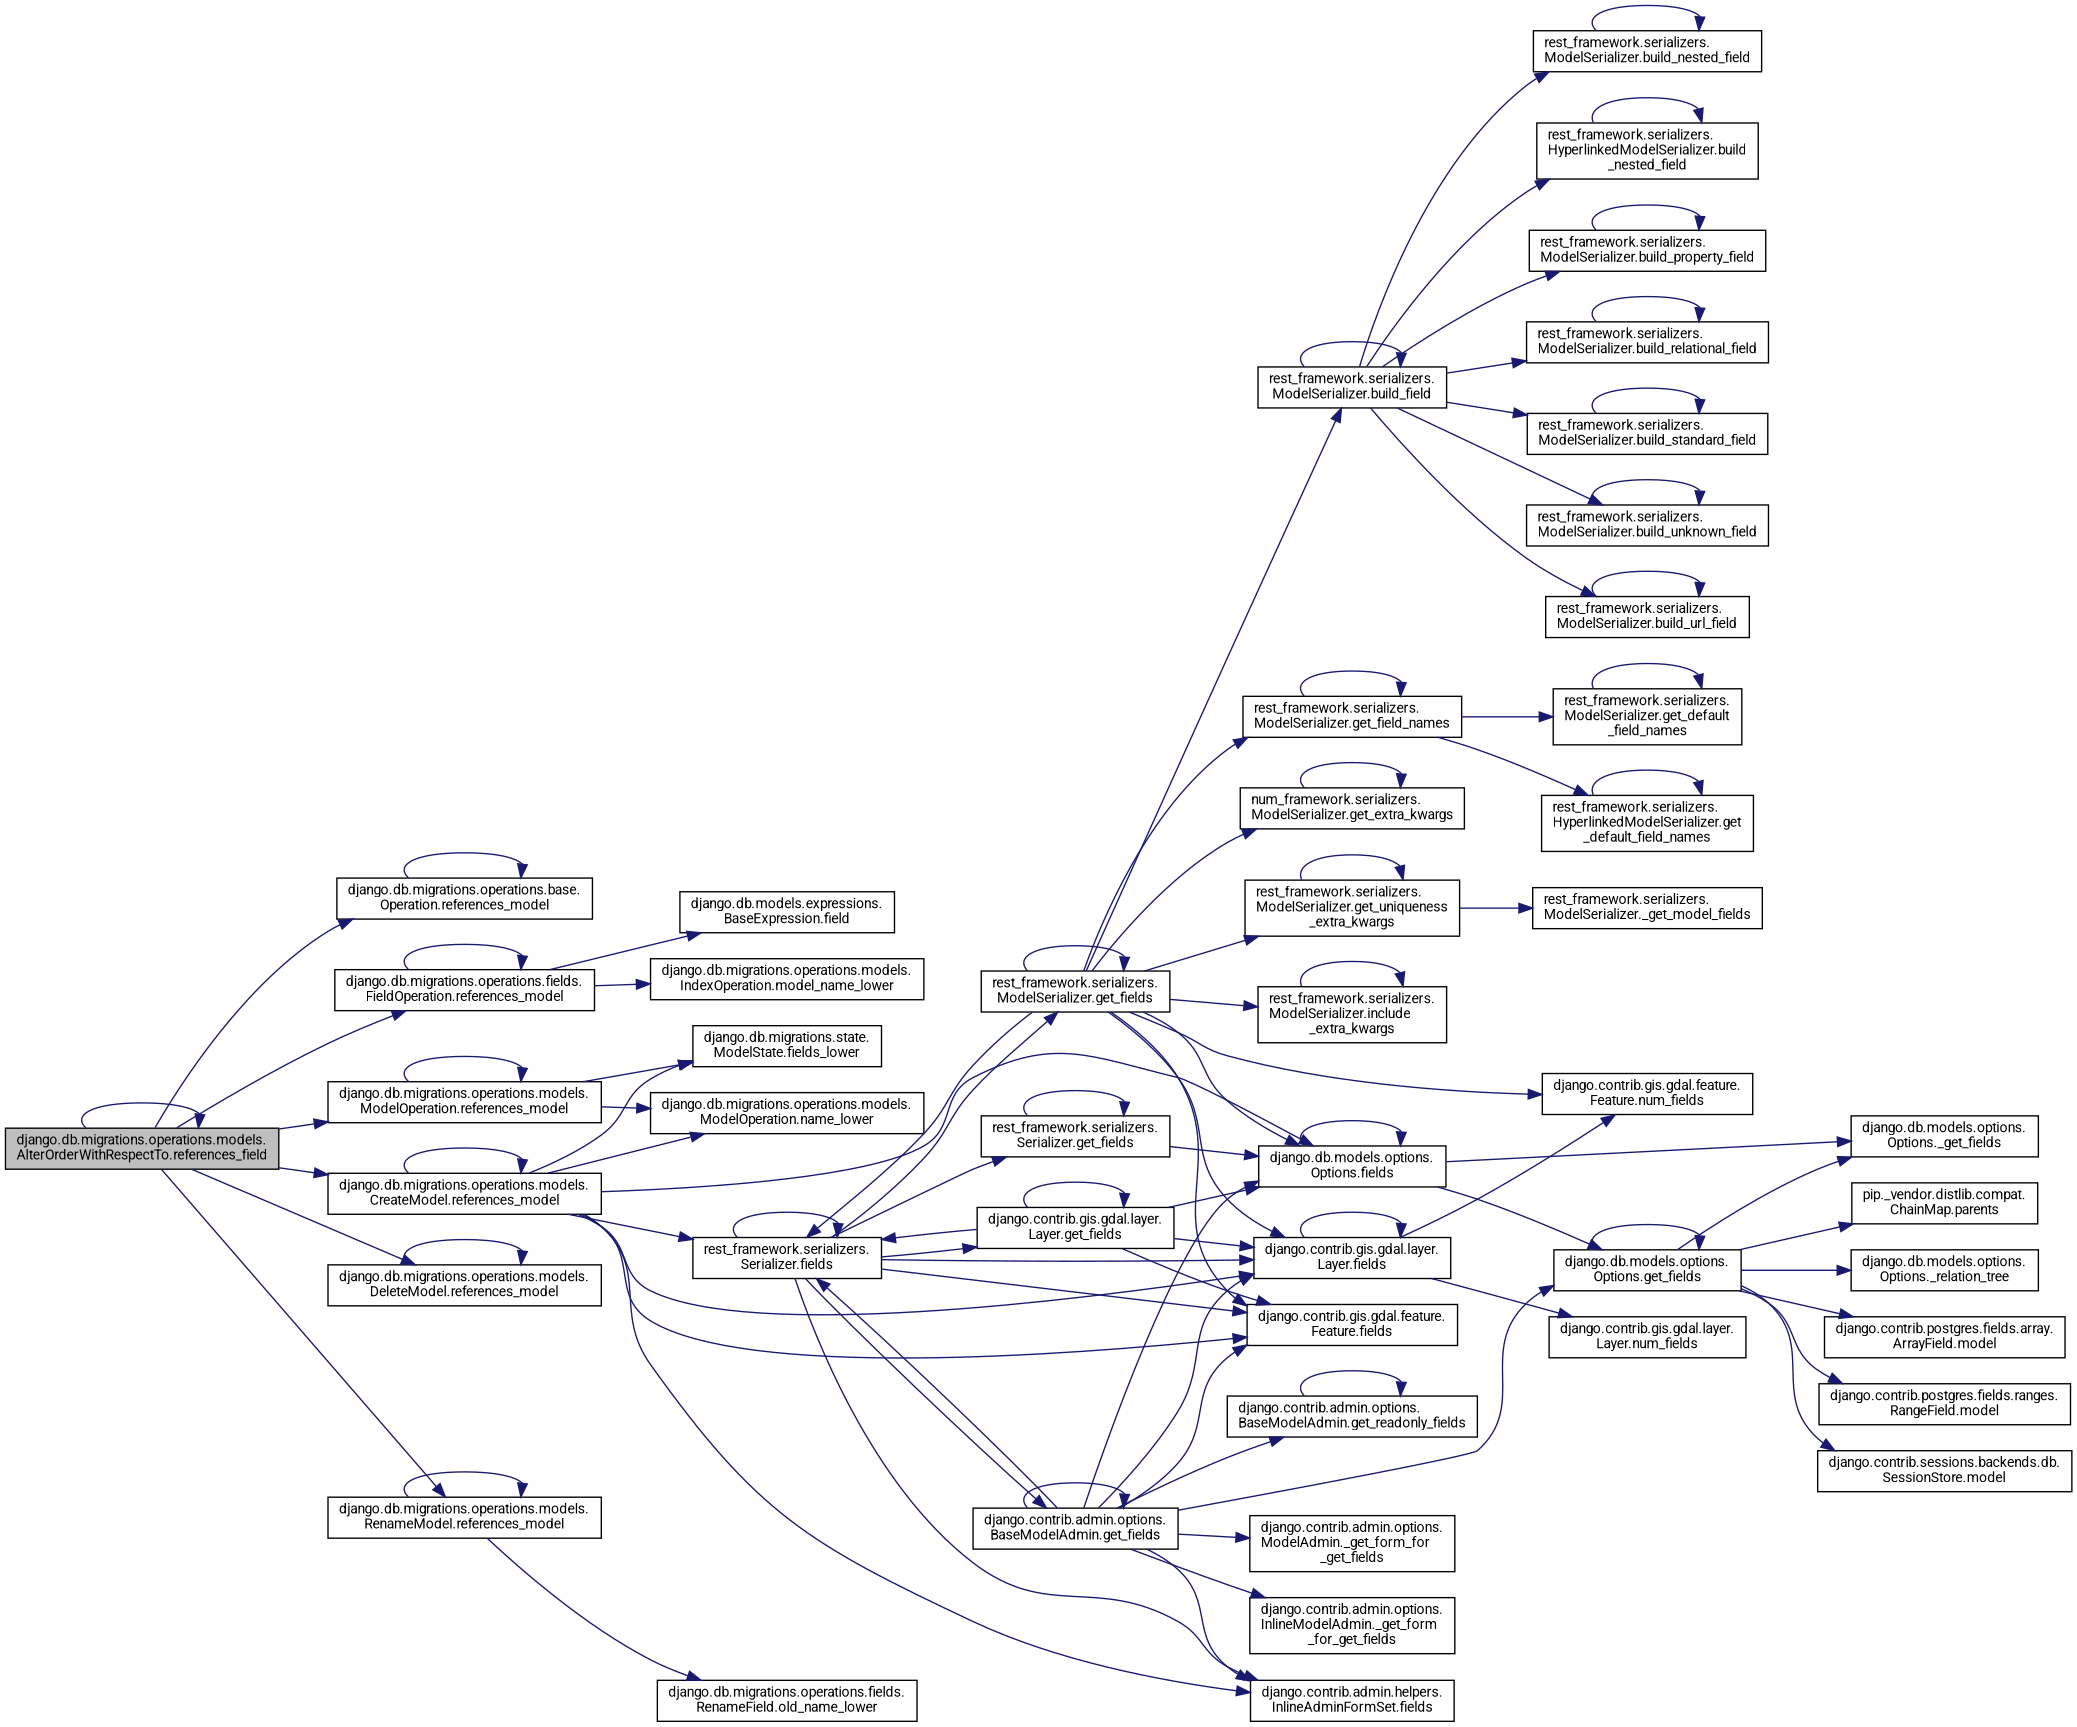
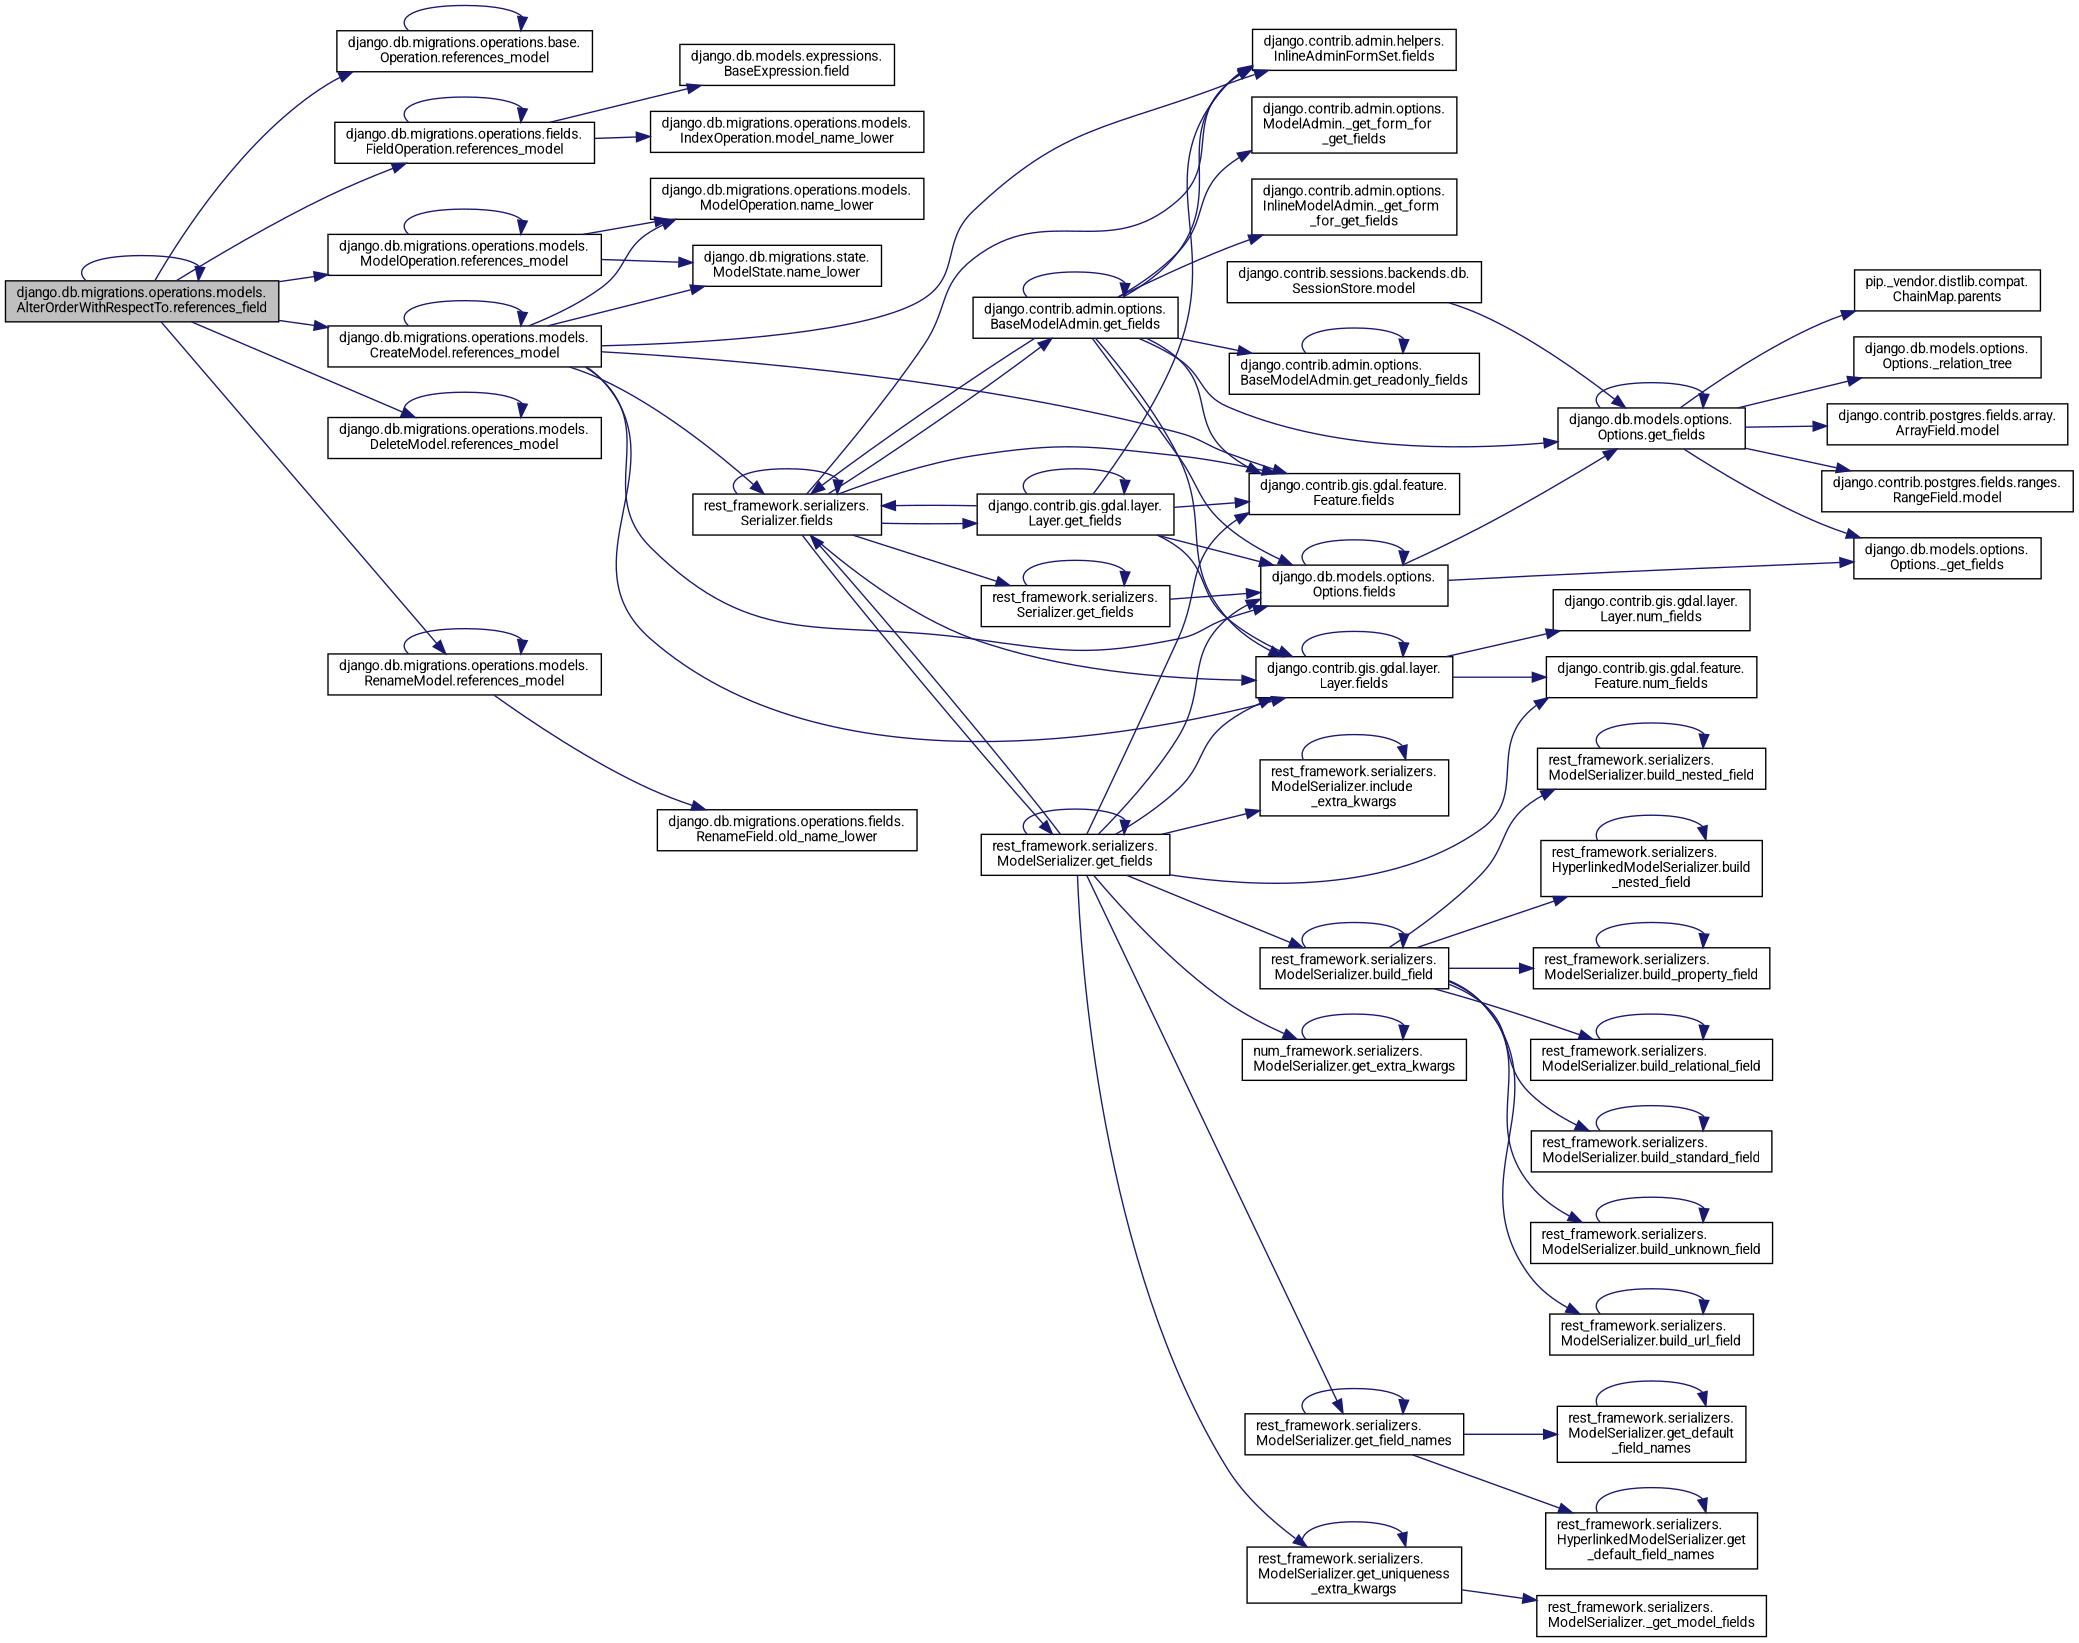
edge "django.contrib.gis.gdal.layer. Layer.get_fields" -> "django.contrib.admin.helpers. InlineAdminFormSet.fields": added
node "django.db.migrations.state. ModelState.fields_lower": label "django.db.migrations.state. ModelState.fields_lower" -> "django.db.migrations.state. ModelState.name_lower"
edge "django.db.models.options. Options.get_fields" -> "django.contrib.sessions.backends.db. SessionStore.model": reversed
